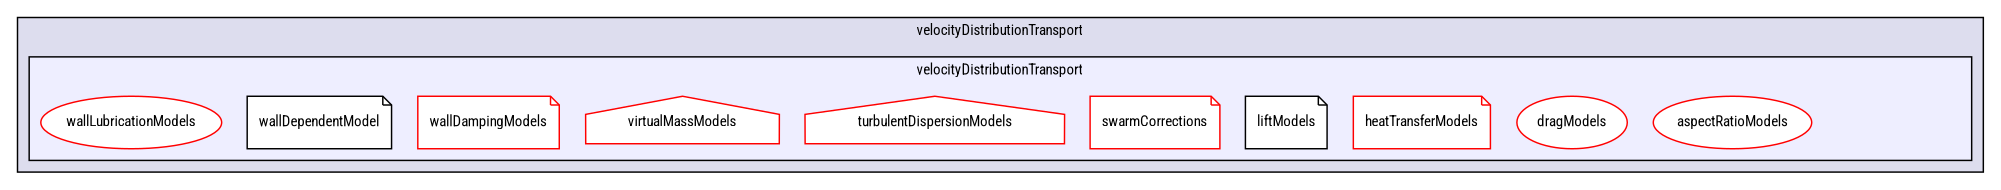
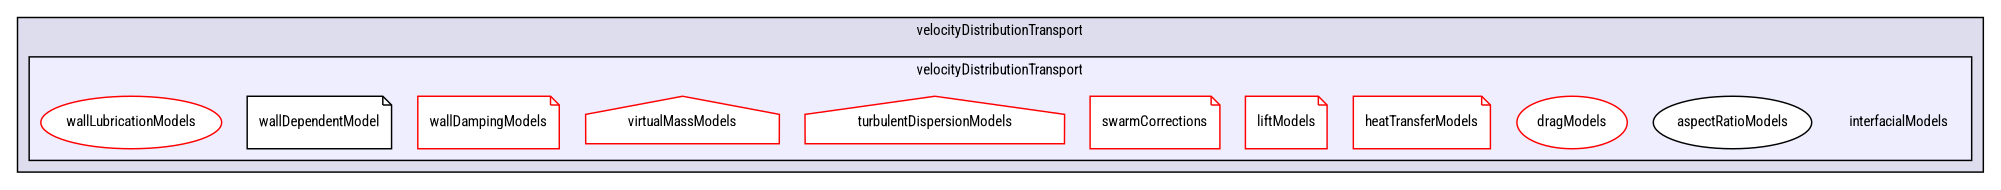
node "liftModels": color black -> red
node "aspectRatioModels": color red -> black
node "interfacialModels": added
